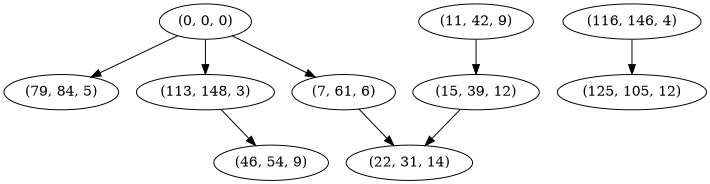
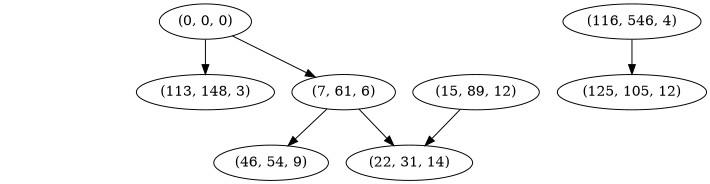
node "(11, 42, 9)": removed
node "(116, 146, 4)": label "(116, 146, 4)" -> "(116, 546, 4)"
node "(79, 84, 5)": removed
node "(15, 39, 12)": label "(15, 39, 12)" -> "(15, 89, 12)"
edge "(113, 148, 3)" -> "(46, 54, 9)": now "(7, 61, 6)" -> "(46, 54, 9)"
